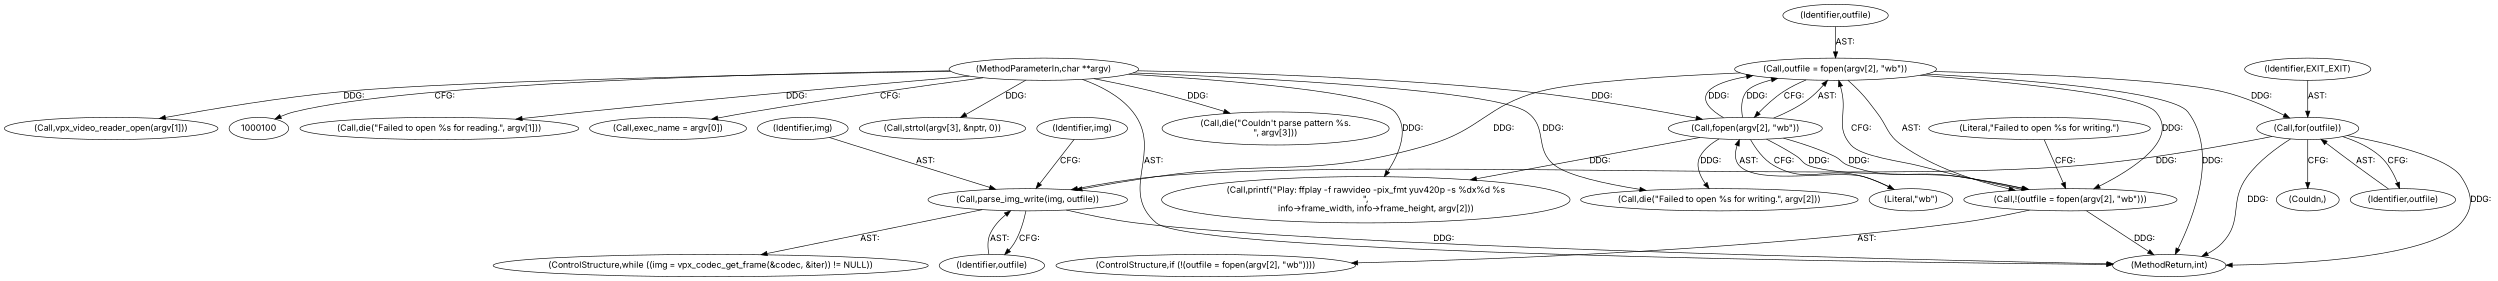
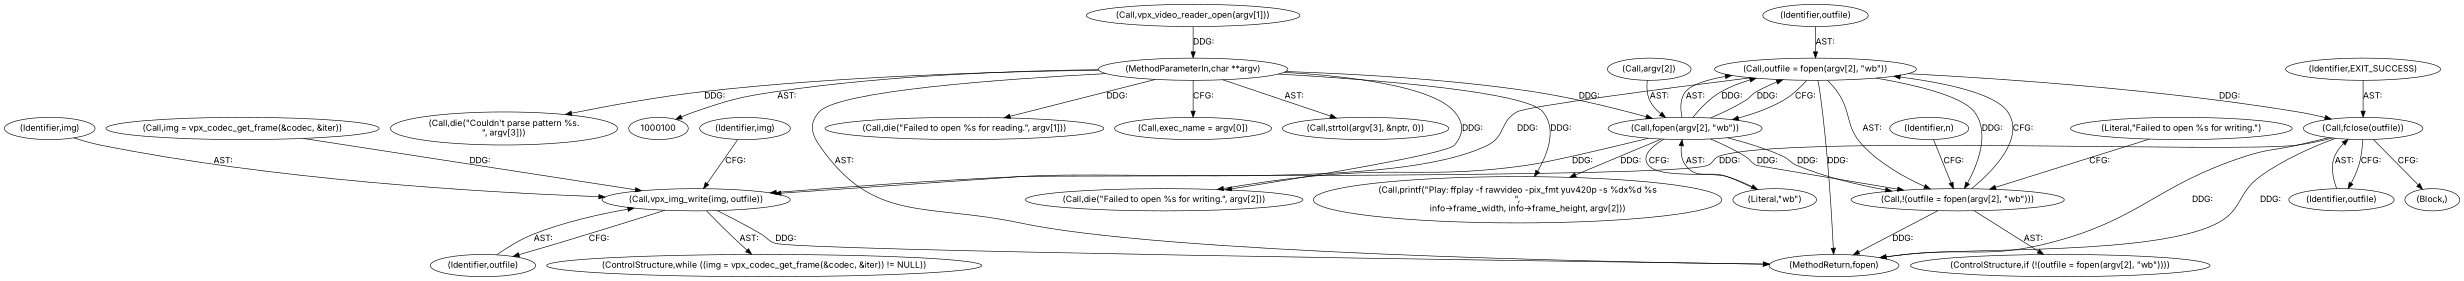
node "(Call,argv[2])": added
node "(Identifier,EXIT_EXIT)": label "(Identifier,EXIT_EXIT)" -> "(Identifier,EXIT_SUCCESS)"
edge "(MethodParameterIn,char **argv)" -> "(Call,vpx_video_reader_open(argv[1]))": reversed
edge "(MethodParameterIn,char **argv)" -> "1000100": label "CFG: " -> "AST: "
edge "(MethodParameterIn,char **argv)" -> "(Call,strtol(argv[3], &nptr, 0))": label "DDG: " -> "AST: "
node "(Call,img = vpx_codec_get_frame(&codec, &iter))": added
node "(Identifier,n)": added
node "(Call,for(outfile))": label "(Call,for(outfile))" -> "(Call,fclose(outfile))"
node "(Call,parse_img_write(img, outfile))": label "(Call,parse_img_write(img, outfile))" -> "(Call,vpx_img_write(img, outfile))"
node "(Couldn,)": label "(Couldn,)" -> "(Block,)"
node "(MethodReturn,int)": label "(MethodReturn,int)" -> "(MethodReturn,fopen)"
